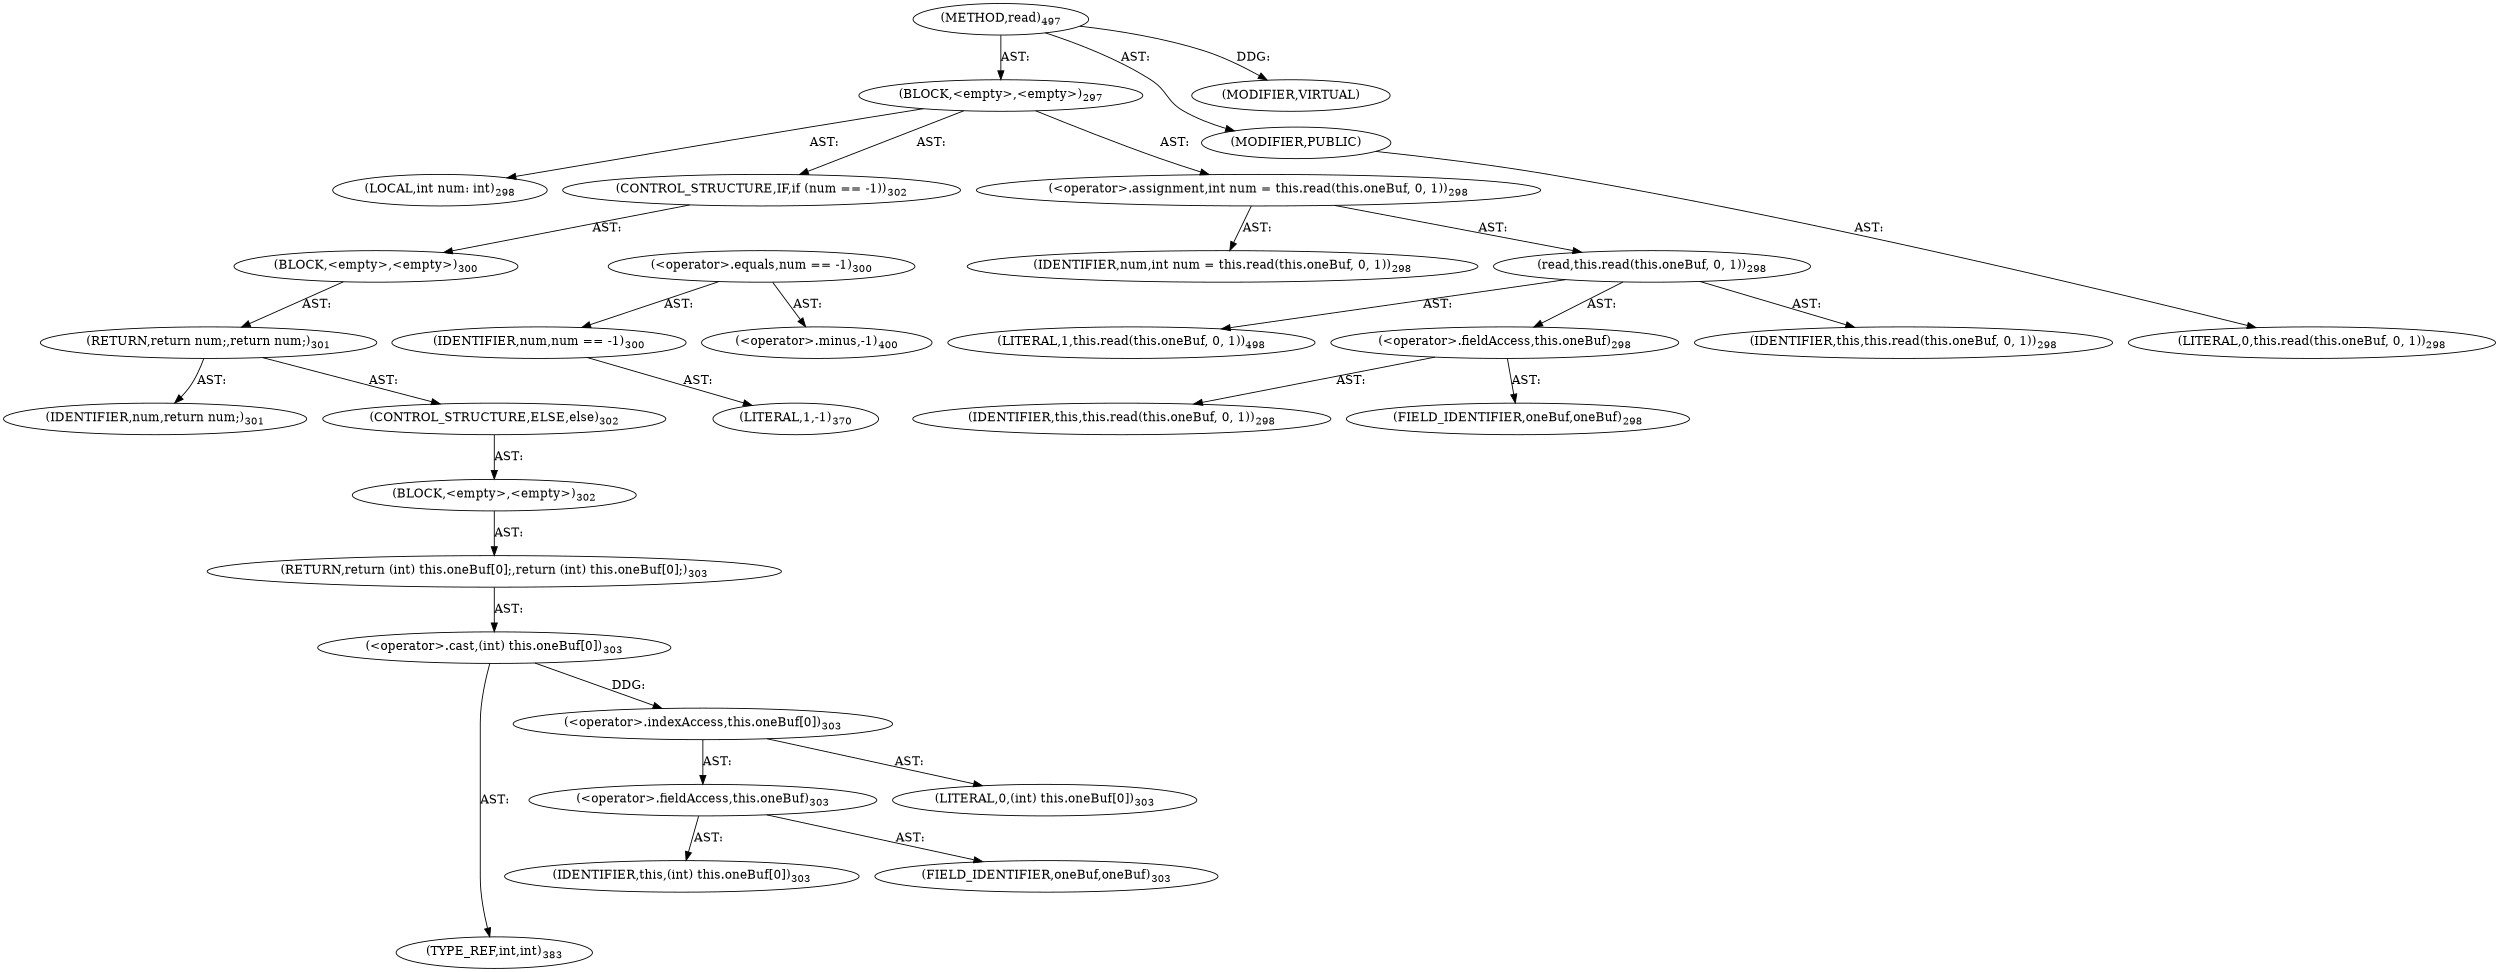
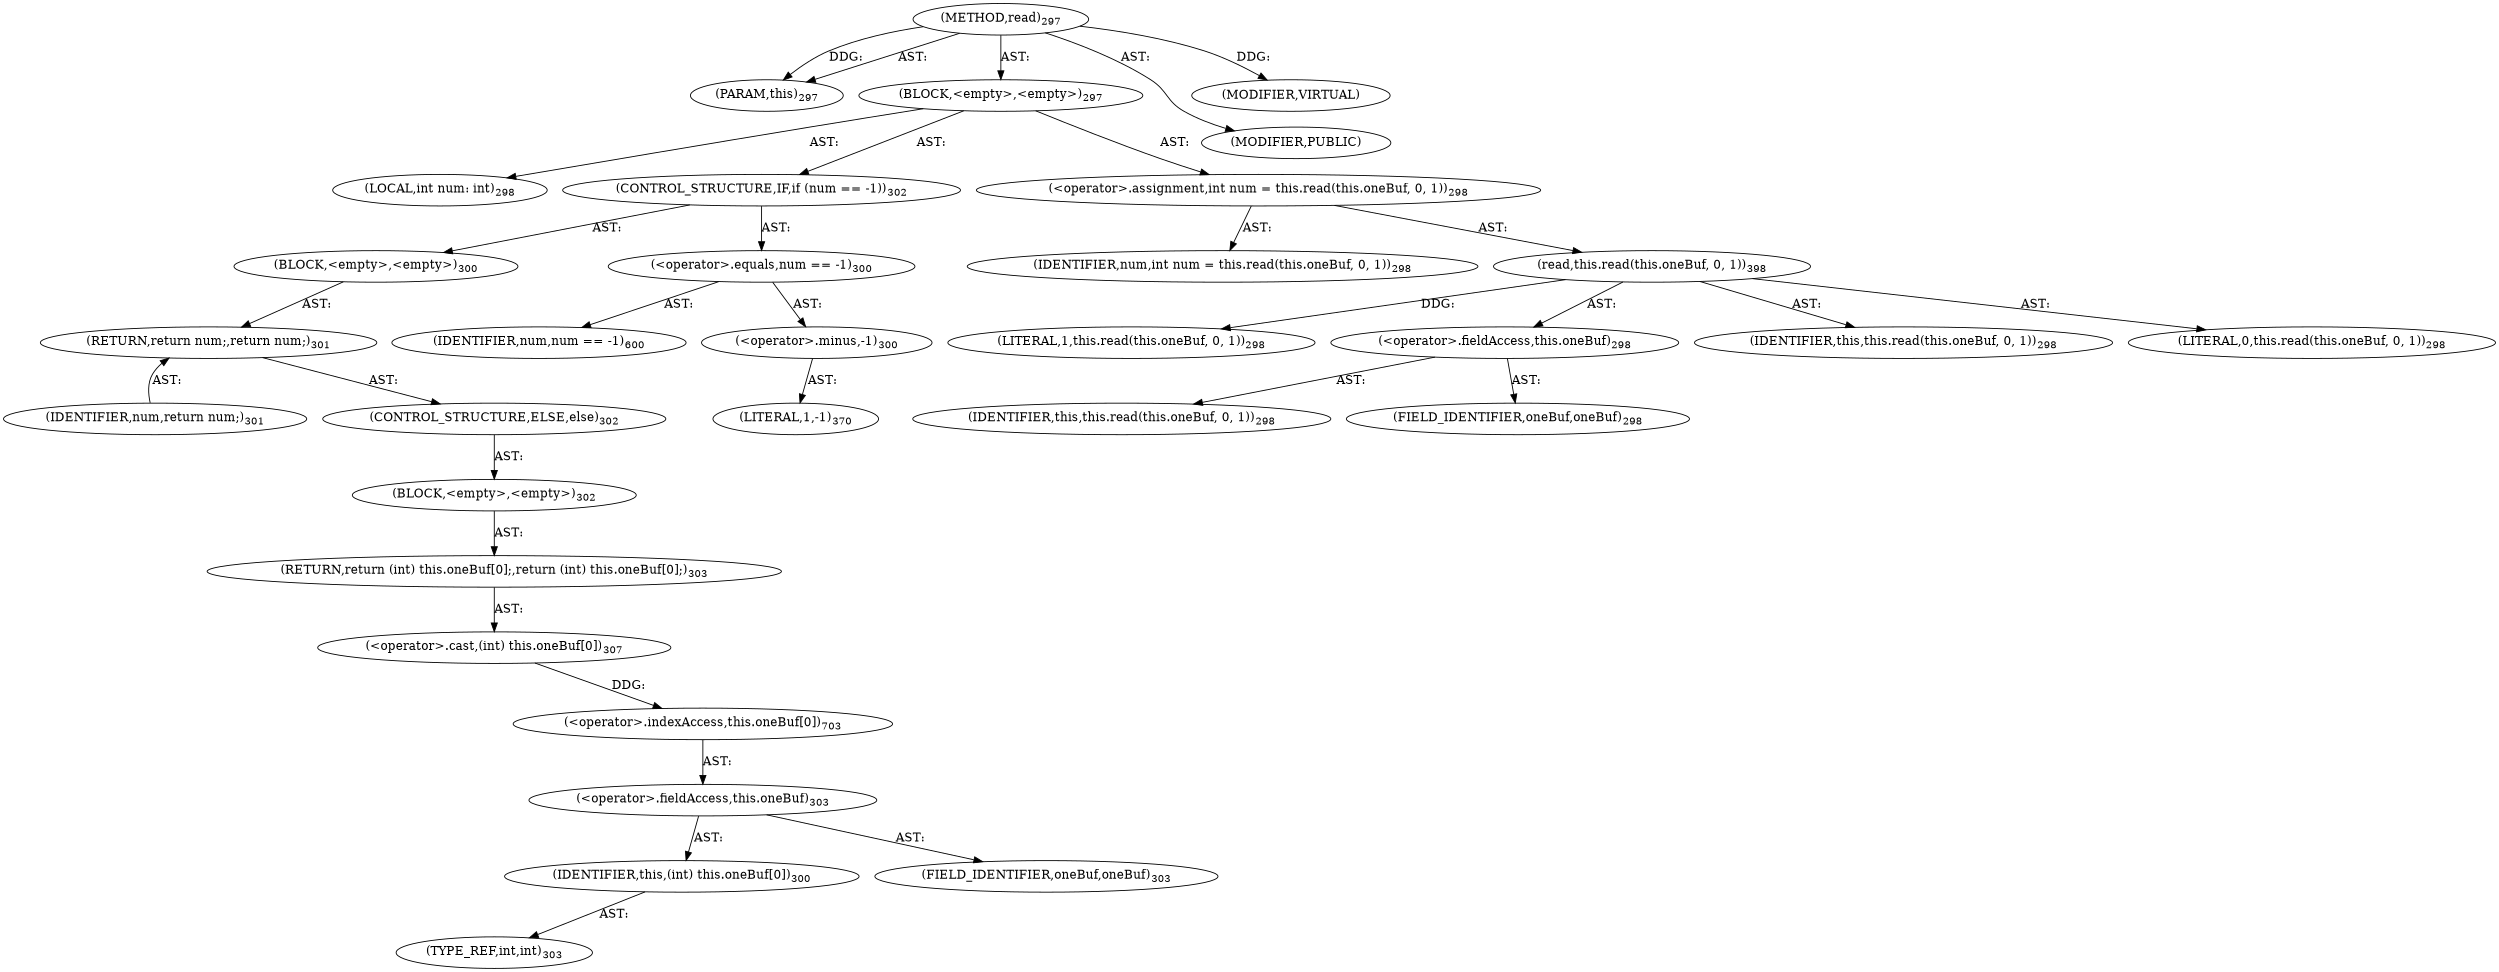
node "(METHOD,read)": text "497" -> "297"
node "(PARAM,this)": added
edge "(CONTROL_STRUCTURE,IF,if (num == -1))" -> "(<operator>.equals,num == -1)": added, label "AST:"
edge "(MODIFIER,PUBLIC)" -> "(LITERAL,0,this.read(this.oneBuf, 0, 1))": now "(read,this.read(this.oneBuf, 0, 1))" -> "(LITERAL,0,this.read(this.oneBuf, 0, 1))"
node "(read,this.read(this.oneBuf, 0, 1))": text "298" -> "398"
edge "(read,this.read(this.oneBuf, 0, 1))" -> "(LITERAL,1,this.read(this.oneBuf, 0, 1))": label "AST: " -> "DDG: "
node "(IDENTIFIER,num,num == -1)": text "300" -> "600"
node "(<operator>.minus,-1)": text "400" -> "300"
node "(LITERAL,1,this.read(this.oneBuf, 0, 1))": text "498" -> "298"
edge "(RETURN,return num;,return num;)" -> "(IDENTIFIER,num,return num;)": reversed
edge "(IDENTIFIER,num,num == -1)" -> "(LITERAL,1,-1)": now "(<operator>.minus,-1)" -> "(LITERAL,1,-1)"
node "(<operator>.cast,(int) this.oneBuf[0])": text "303" -> "307"
node "(<operator>.indexAccess,this.oneBuf[0])": text "303" -> "703"
edge "(<operator>.cast,(int) this.oneBuf[0])" -> "(TYPE_REF,int,int)": now "(IDENTIFIER,this,(int) this.oneBuf[0])" -> "(TYPE_REF,int,int)"
node "(LITERAL,0,(int) this.oneBuf[0])": removed
node "(IDENTIFIER,this,(int) this.oneBuf[0])": text "303" -> "300"
node "(TYPE_REF,int,int)": text "383" -> "303"
